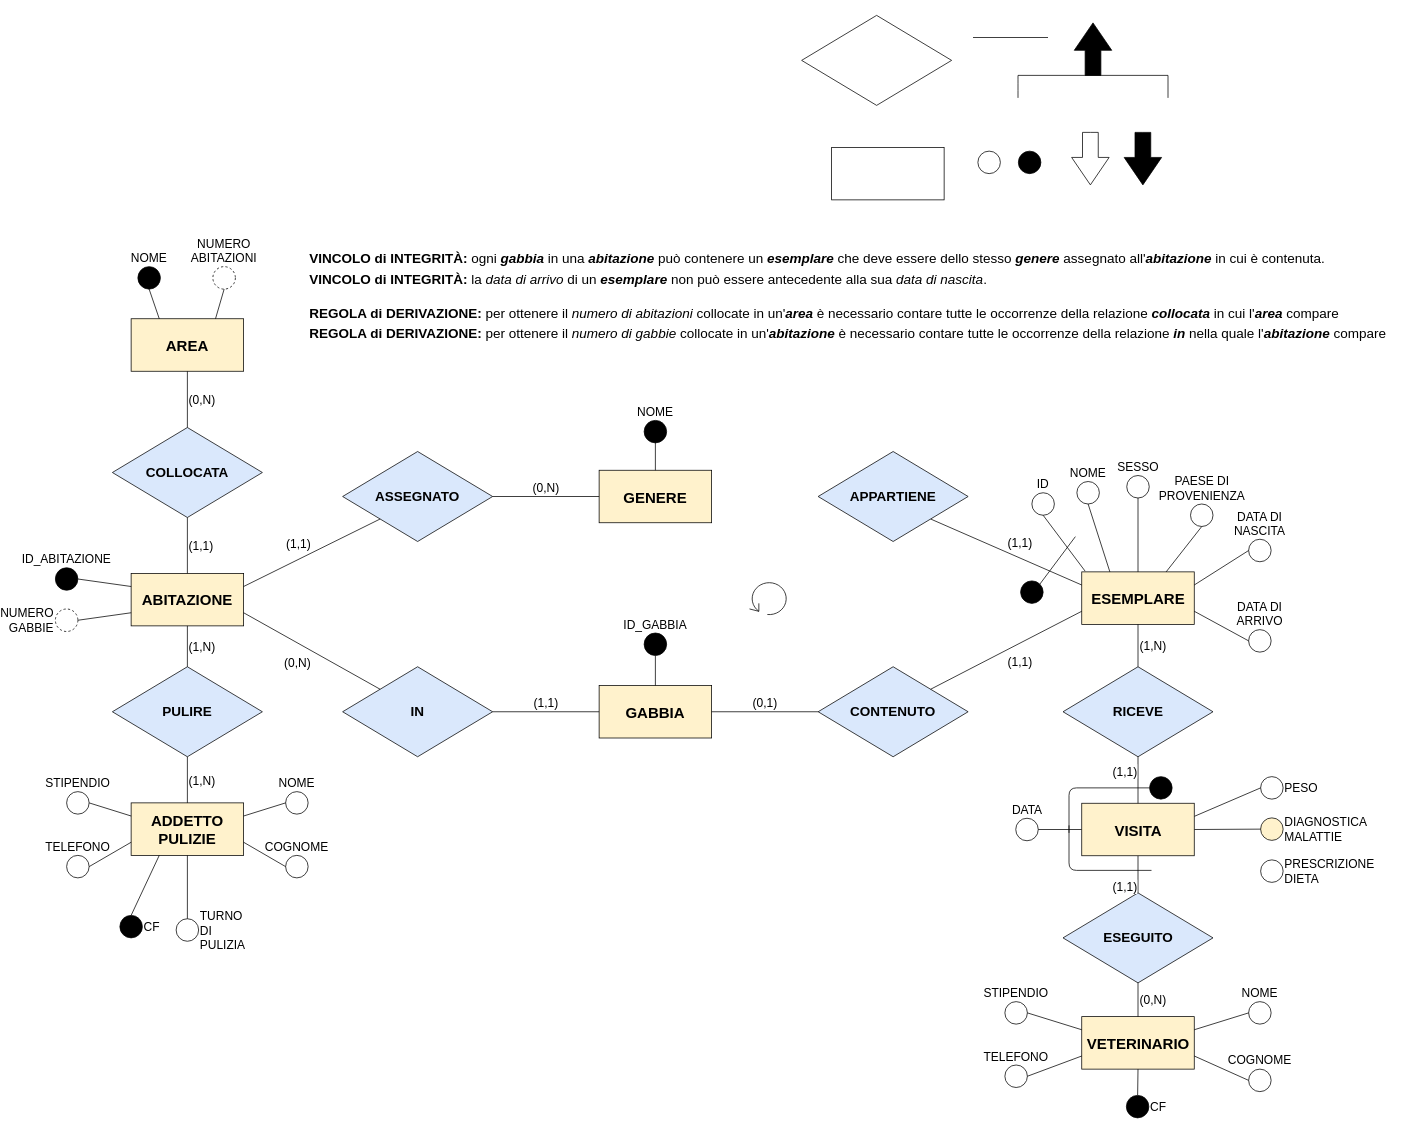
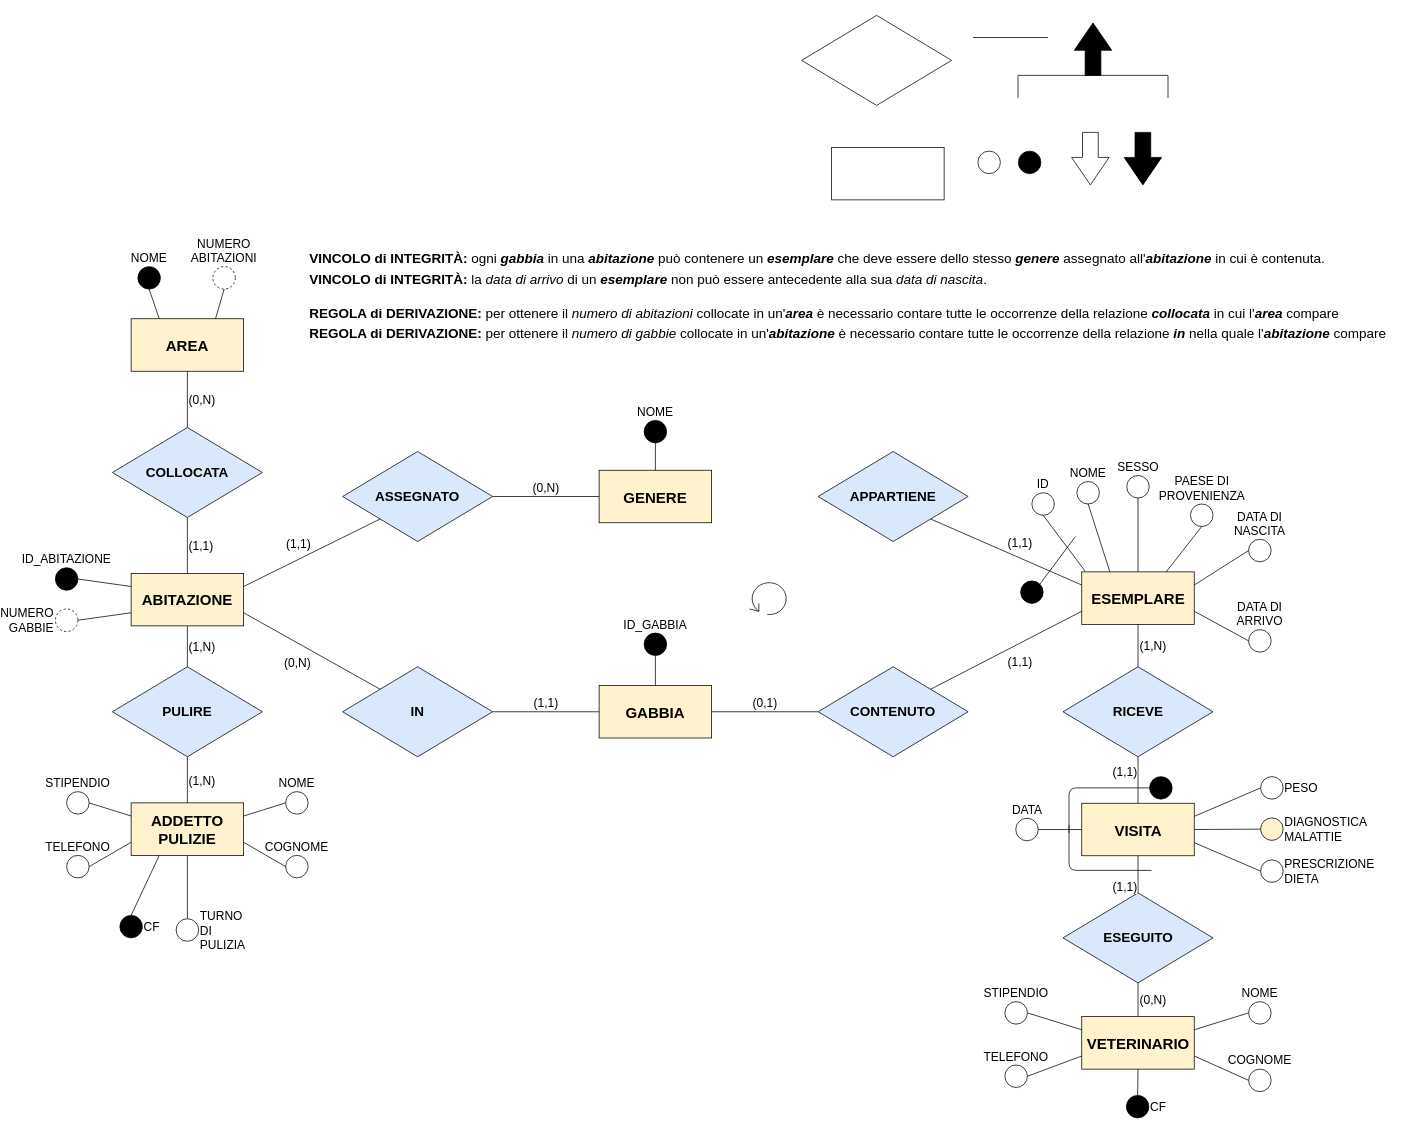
edge "VISITA" -- "PRESCRIZIONE DIETA": added
